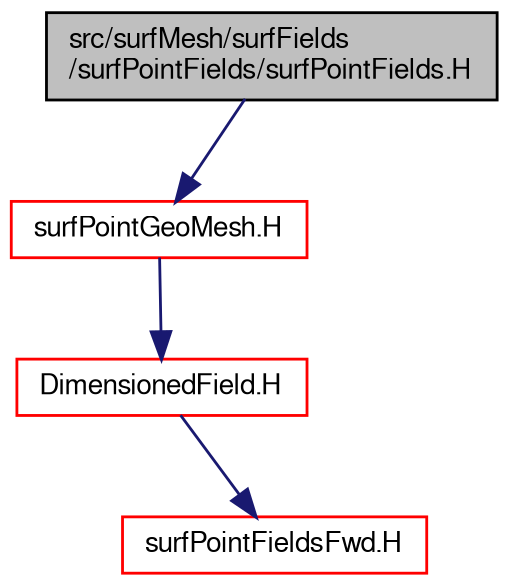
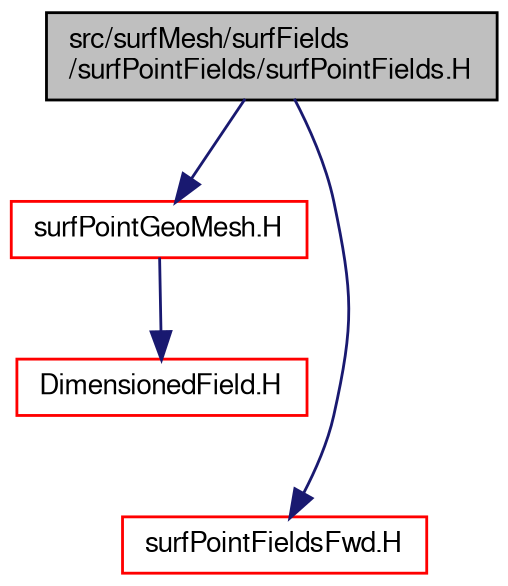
edge "DimensionedField.H" -> "surfPointFieldsFwd.H": now "src/surfMesh/surfFields /surfPointFields/surfPointFields.H" -> "surfPointFieldsFwd.H"
